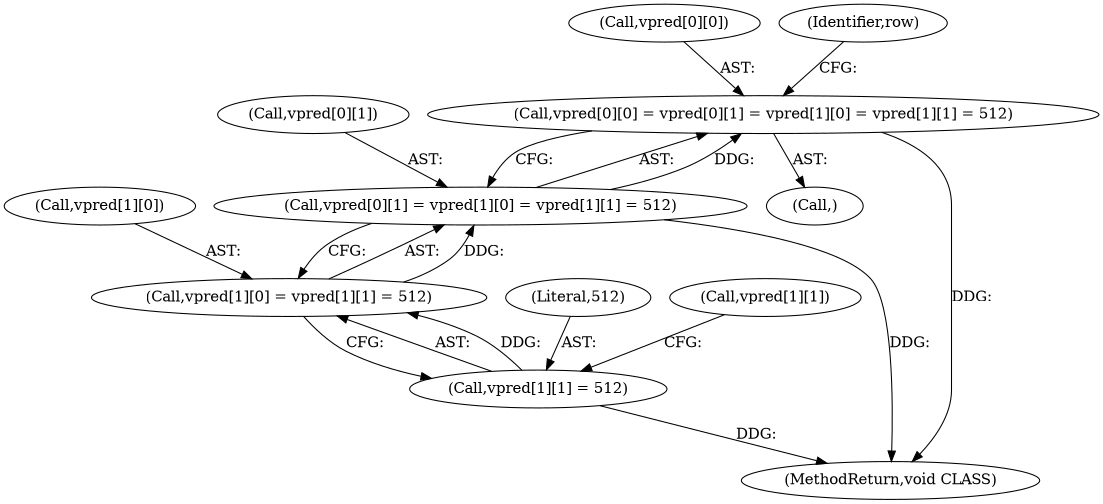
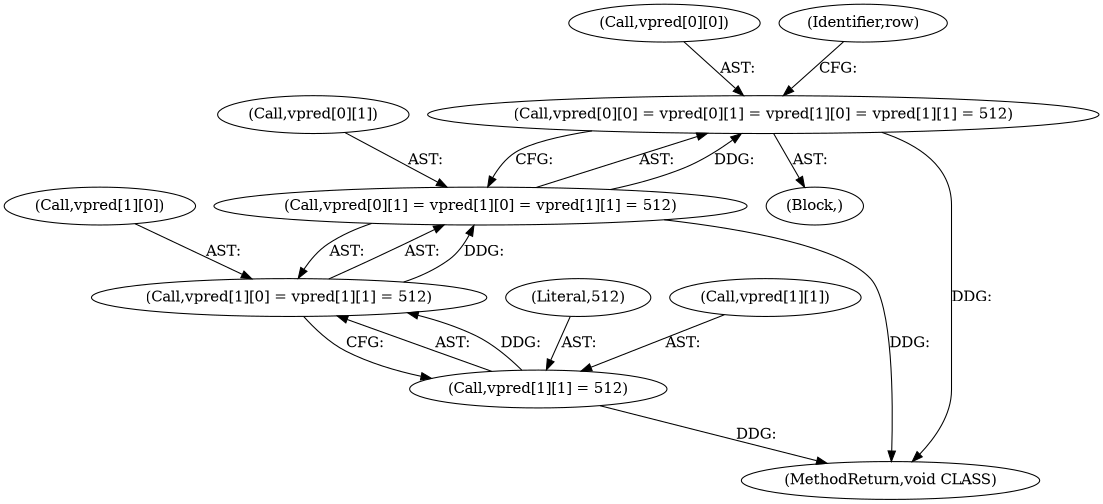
node "(Call,)": label "(Call,)" -> "(Block,)"
edge "(Call,vpred[0][1] = vpred[1][0] = vpred[1][1] = 512)" -> "(Call,vpred[1][0] = vpred[1][1] = 512)": label "CFG: " -> "AST: "
edge "(Call,vpred[1][1])" -> "(Call,vpred[1][1] = 512)": label "CFG: " -> "AST: "
